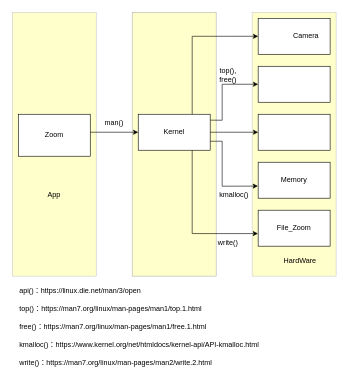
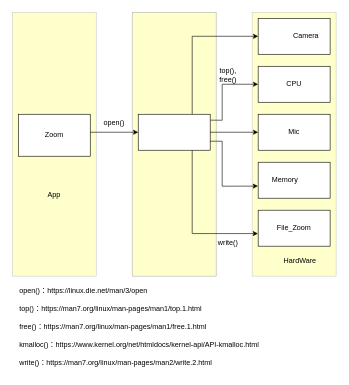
node "CPU": added
node "man()": label "man()" -> "open()"
node "Kernel": removed
node "Mic": added
node "Memory": moved (294, 180) -> (285, 180)
node "kmalloc()": removed
node "api()：https://linux.die.net/man/3/open": label "api()：https://linux.die.net/man/3/open" -> "open()：https://linux.die.net/man/3/open"
